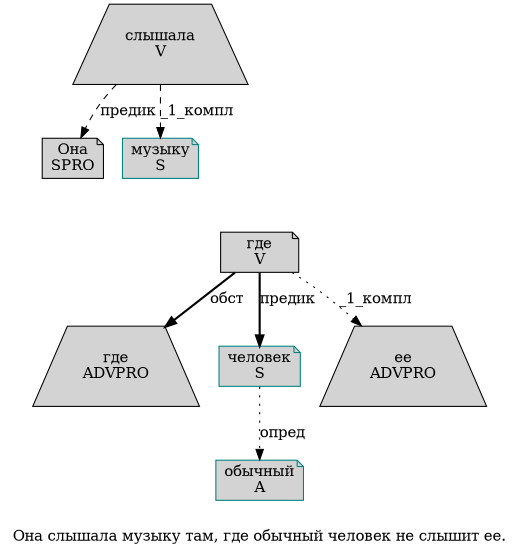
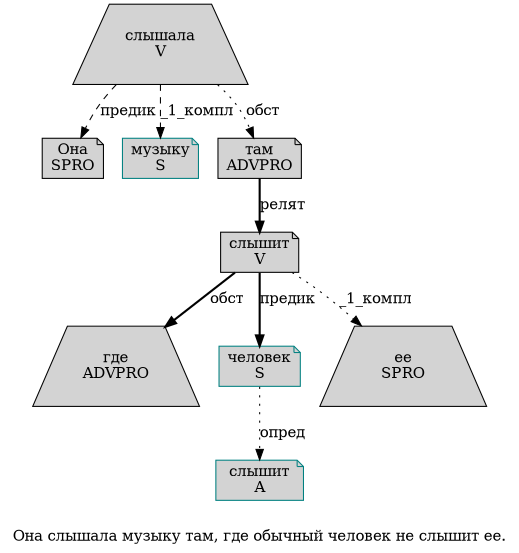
node "там ADVPRO": added
node "где V": label "где V" -> "слышит V"
node "ее ADVPRO": label "ее ADVPRO" -> "ее SPRO"
node "обычный A": label "обычный A" -> "слышит A"
